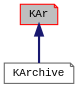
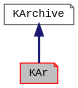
edge "KArchive" -> "KAr": reversed
